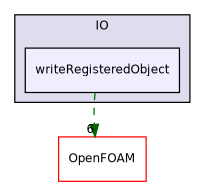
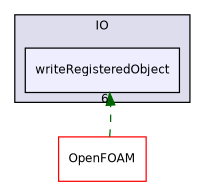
edge "writeRegisteredObject" -> "OpenFOAM": reversed
